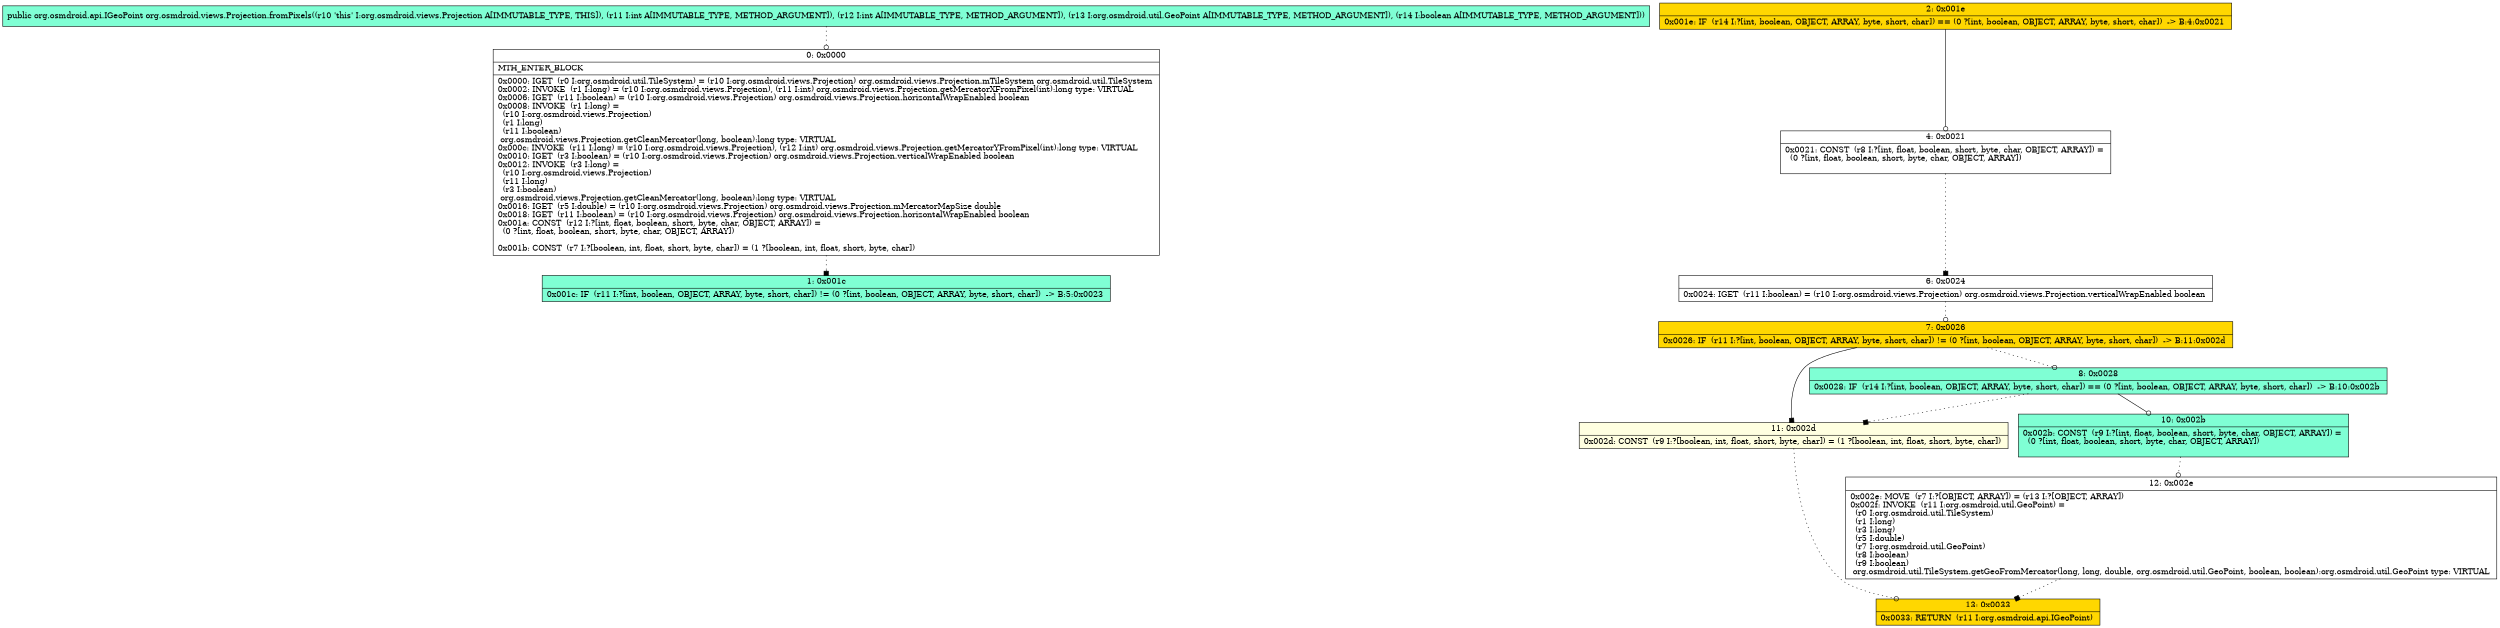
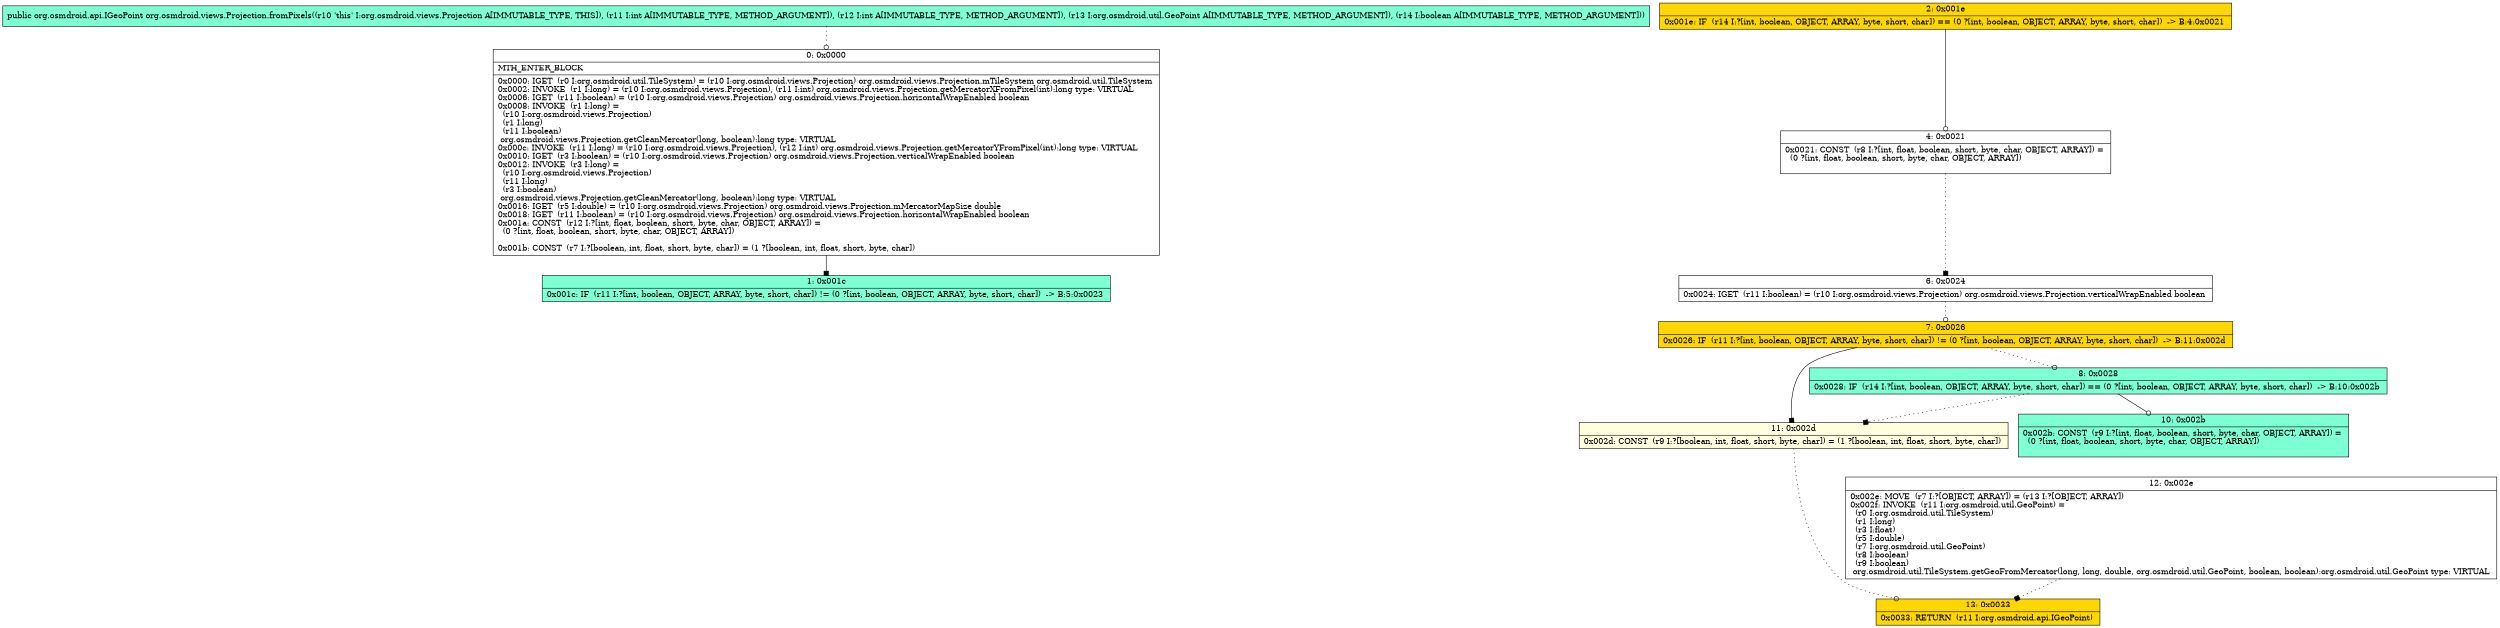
edge "0: 0x0000" -> "1: 0x001c": style dotted -> solid
edge "10: 0x002b" -> "12: 0x002e": removed
node "12: 0x002e": text "(r3 I:long)" -> "(r3 I:float)"
